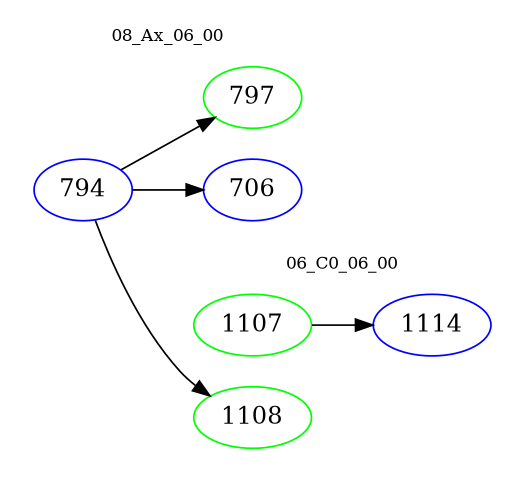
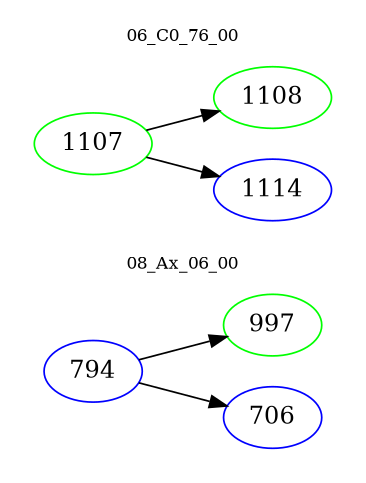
node "797": label "797" -> "997"
cluster "06_C0_06_00": label "06_C0_06_00" -> "06_C0_76_00"
edge "794" -> "1108": now "1107" -> "1108"
